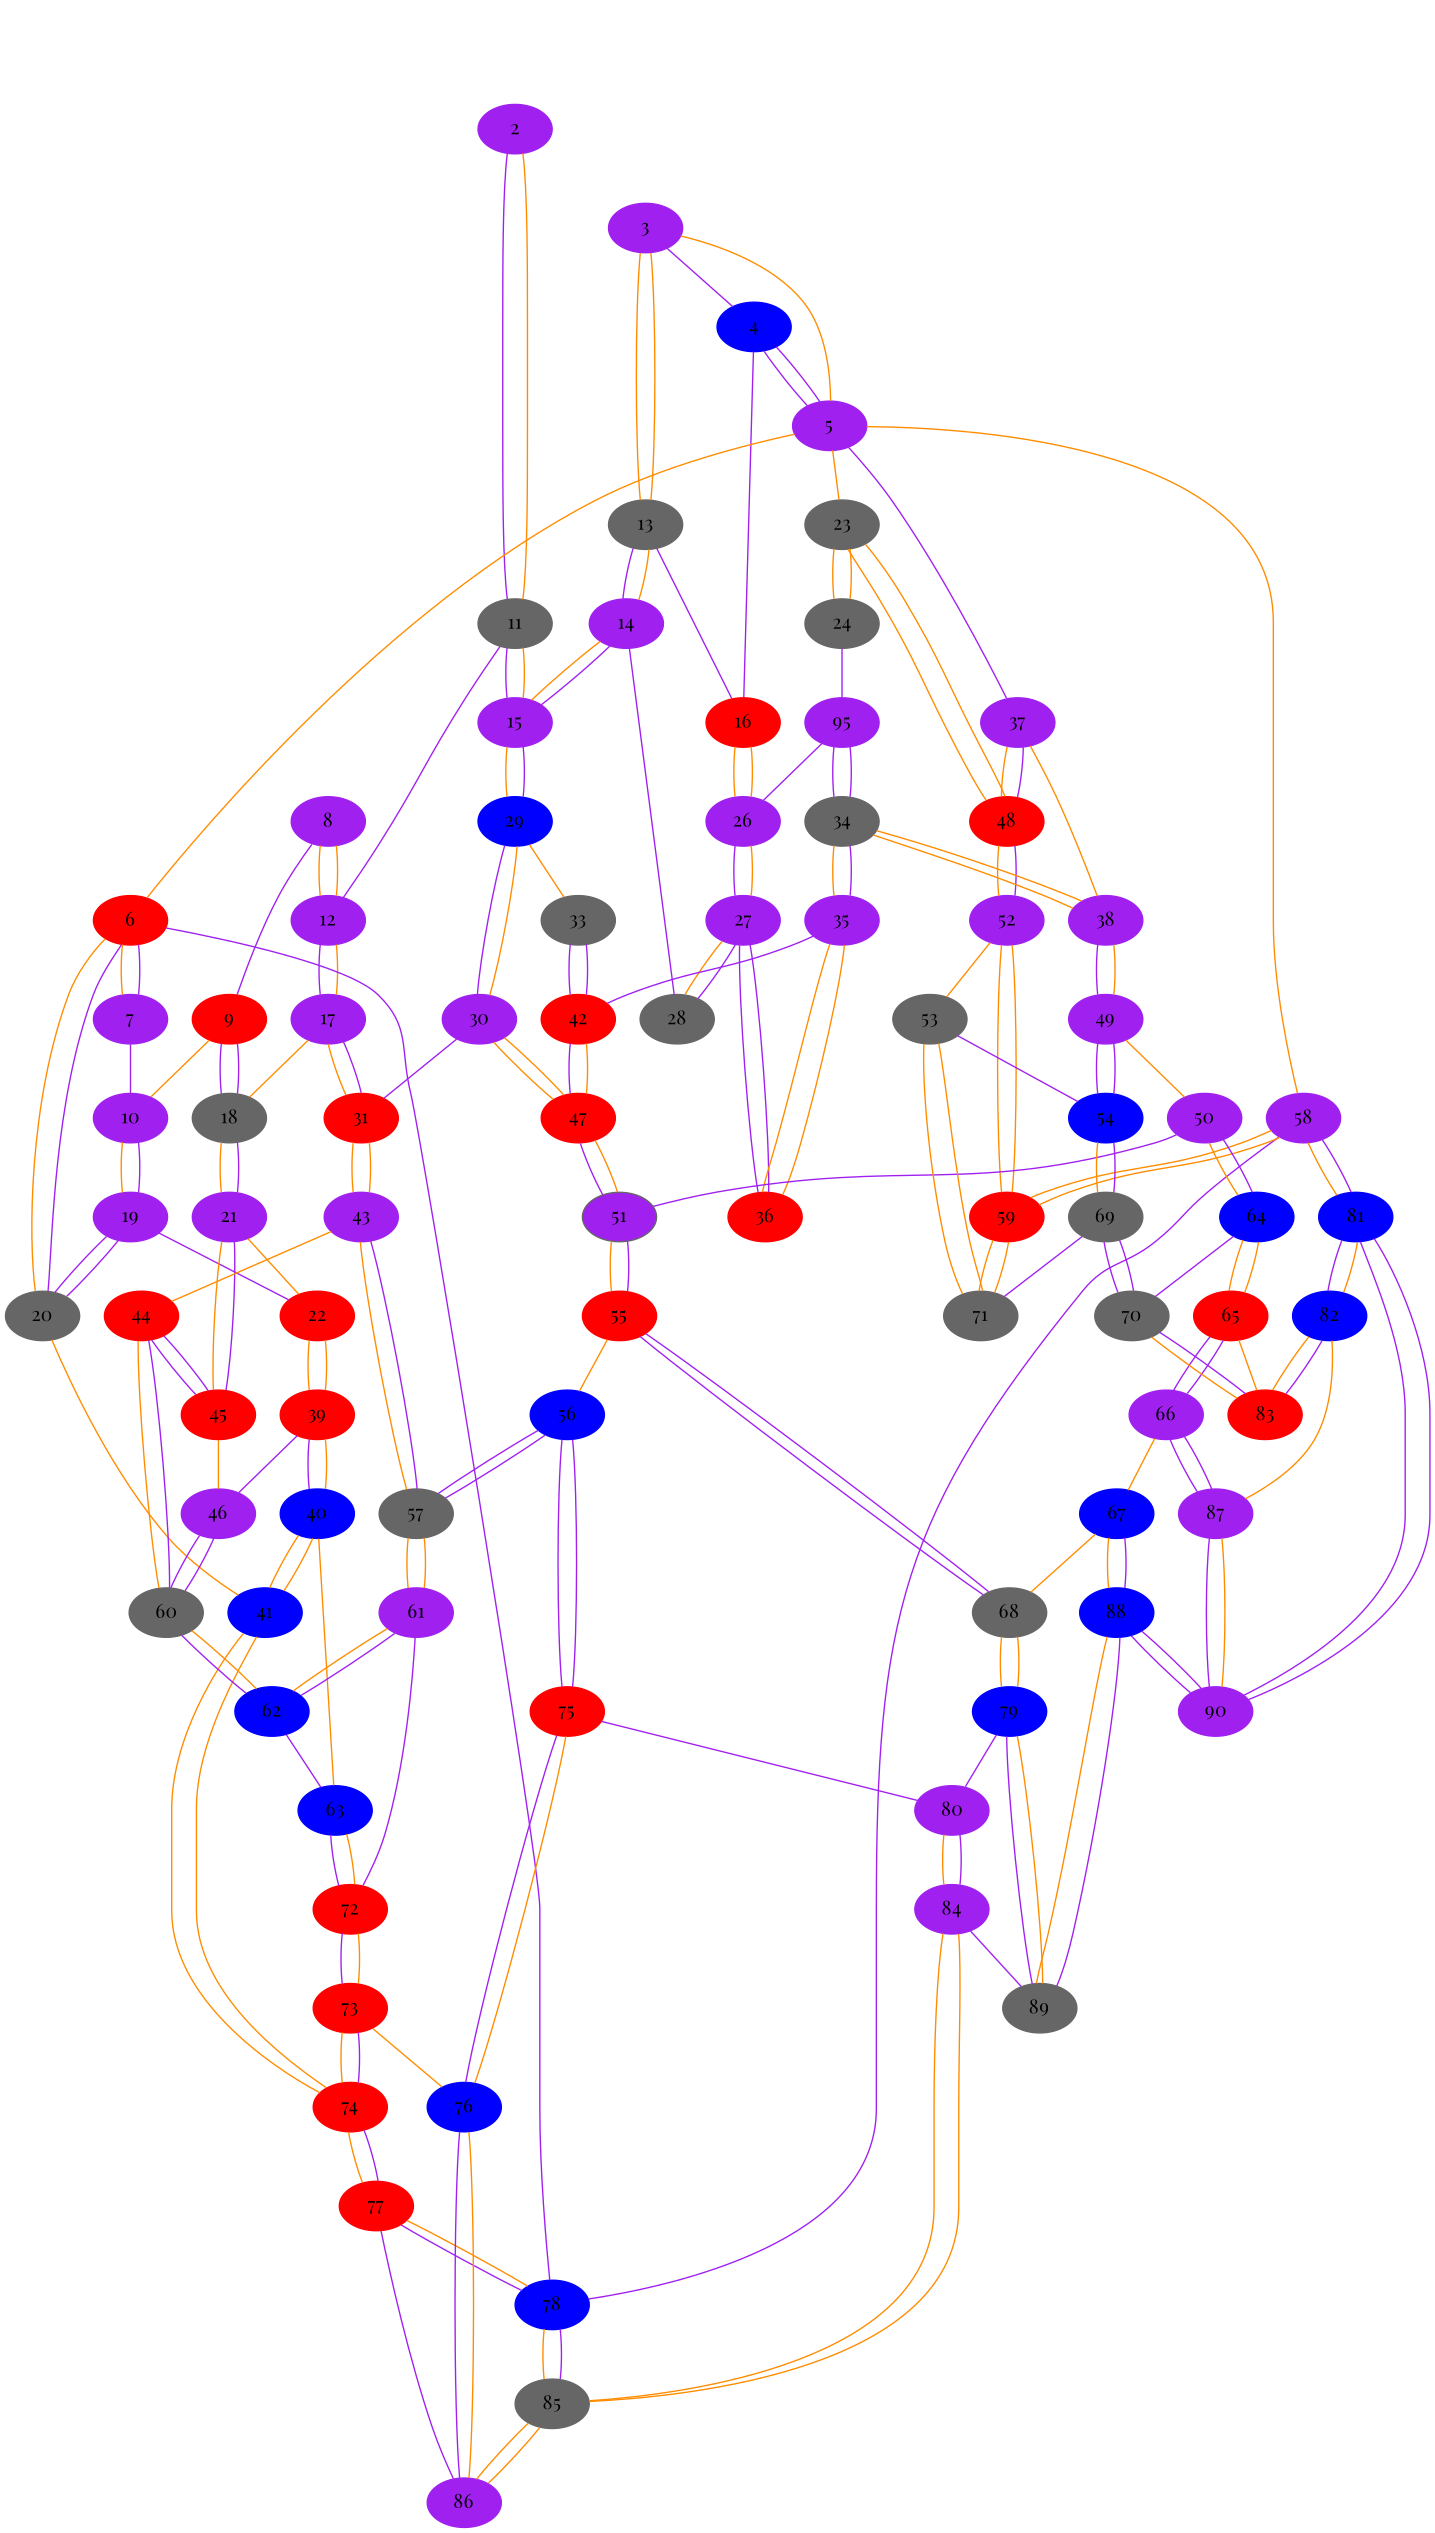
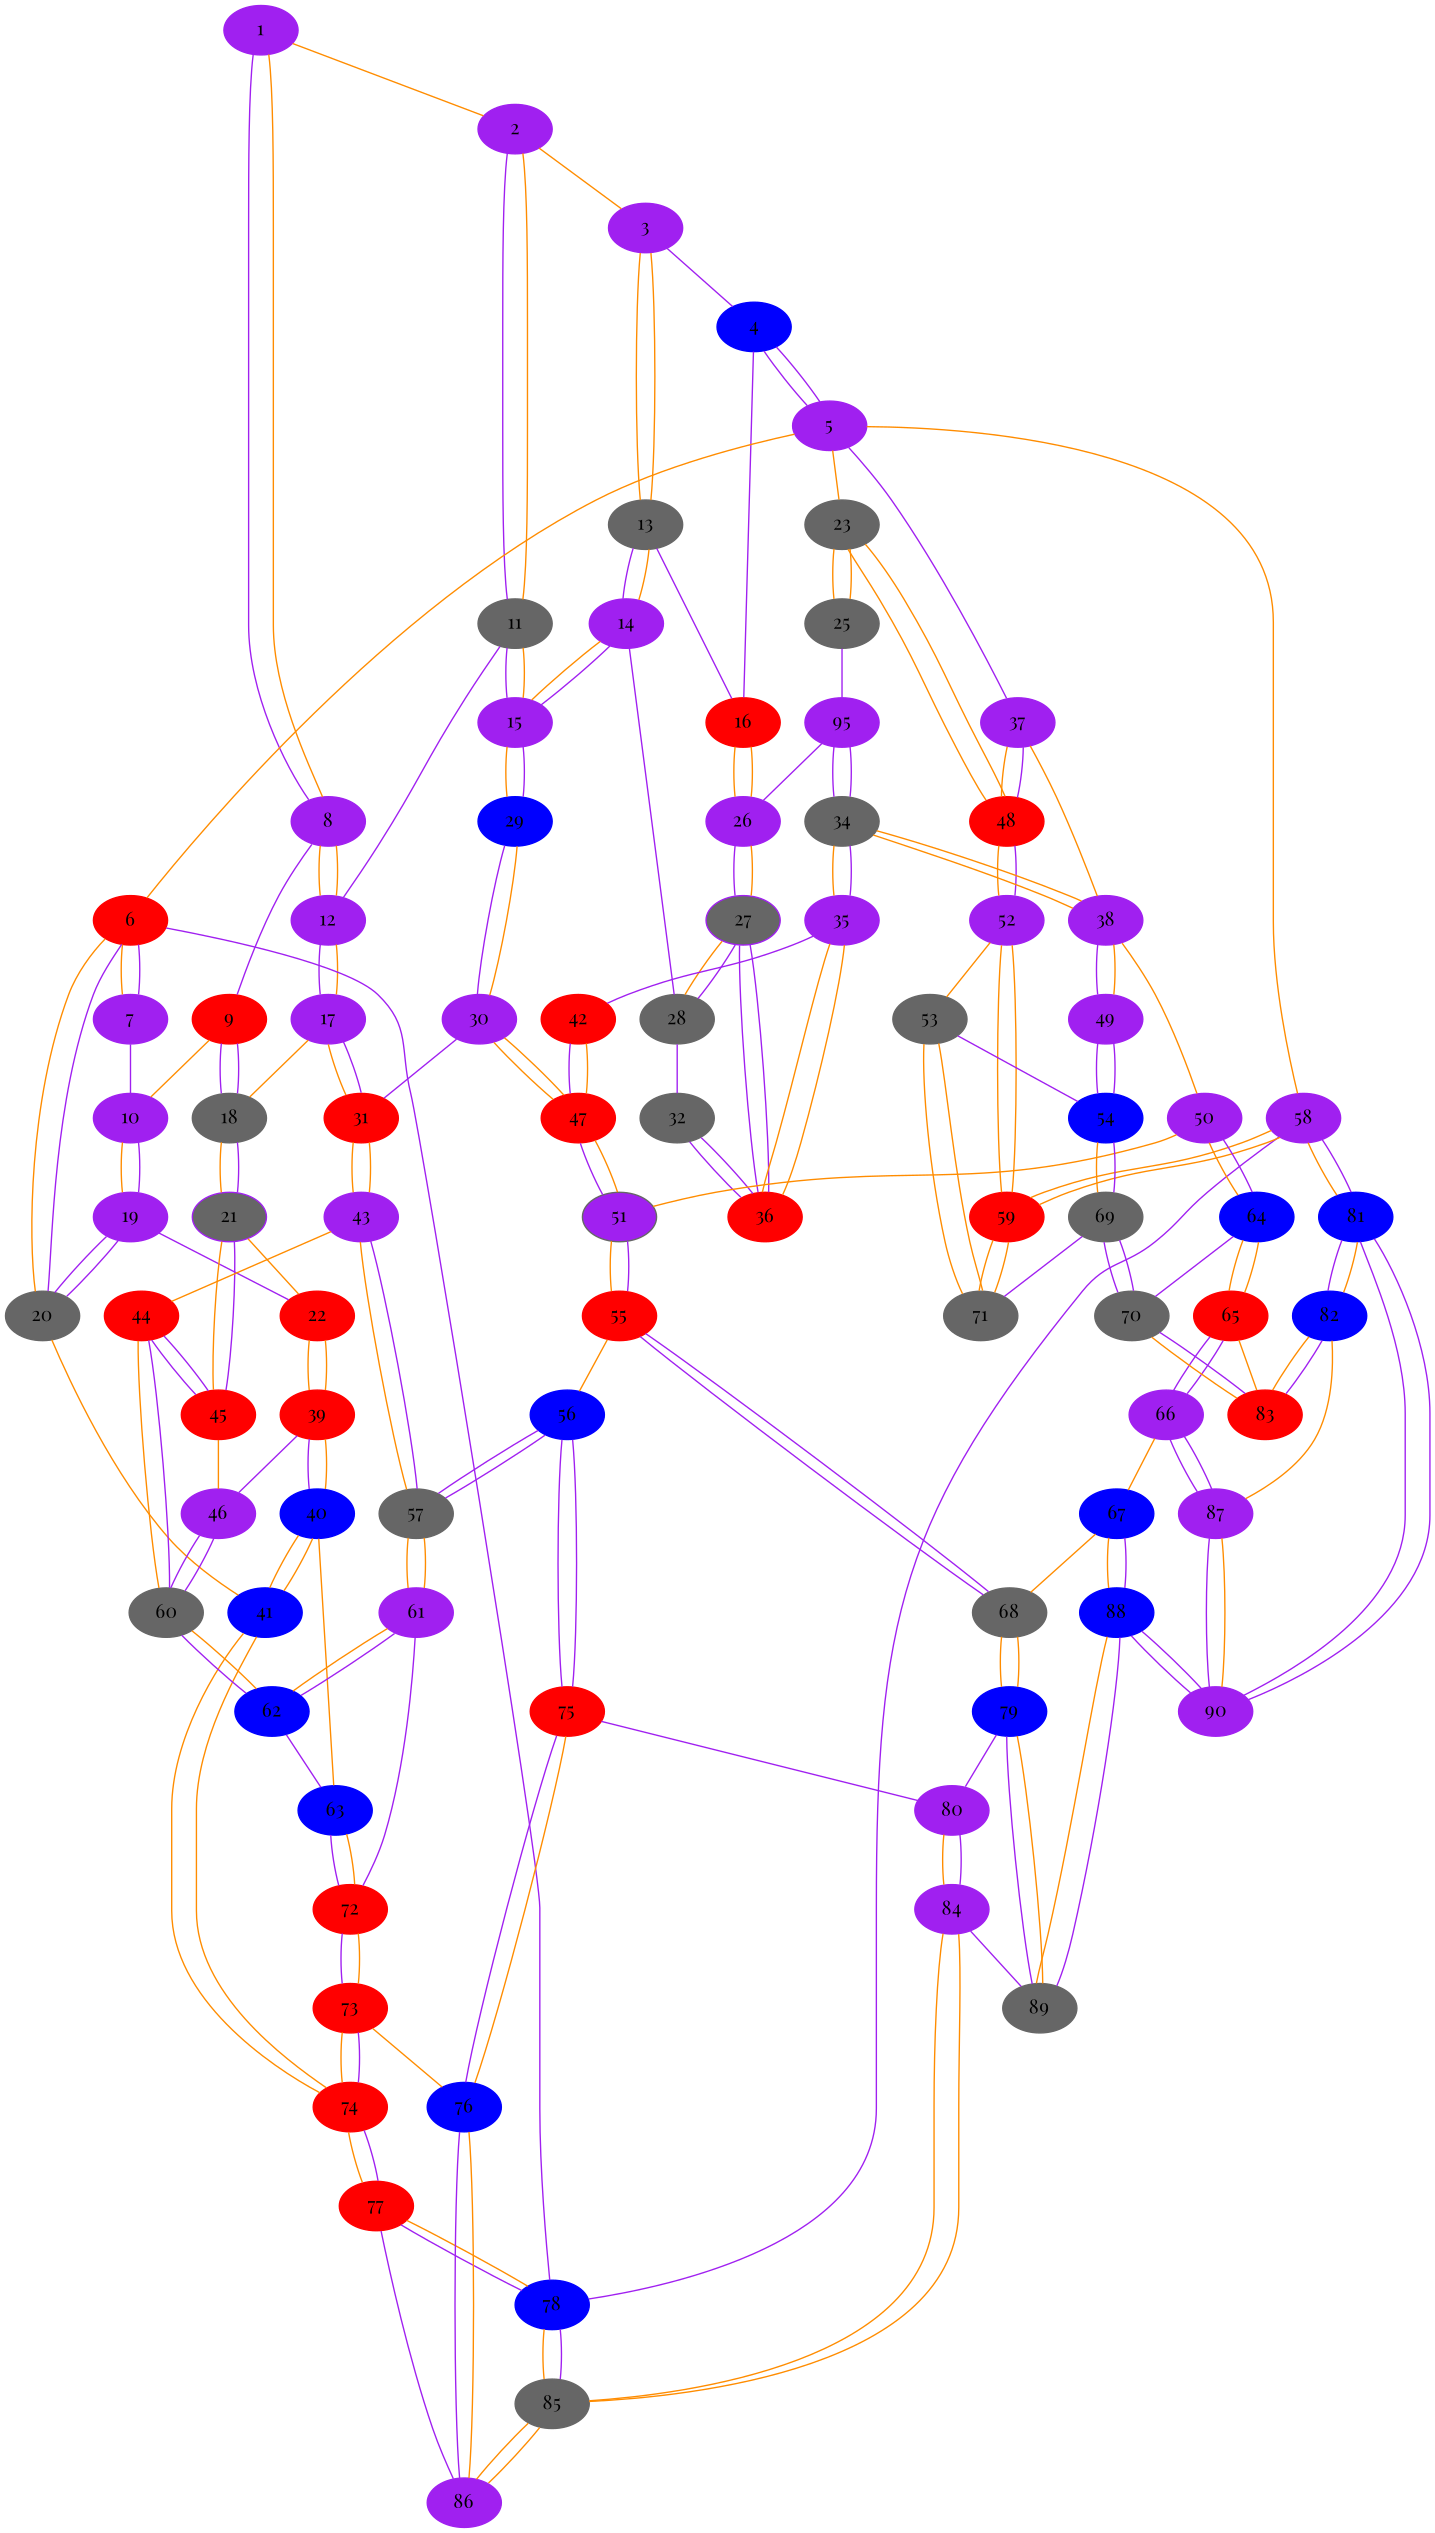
node "1": added
edge "3" -- "5": now "3" -- "2"
node "24": label "24" -> "25"
node "33": removed
node "27": fillcolor purple -> gray40
edge "49" -- "50": now "38" -- "50"
node "32": added
edge "50" -- "51": color purple -> darkorange
node "21": fillcolor purple -> gray40
